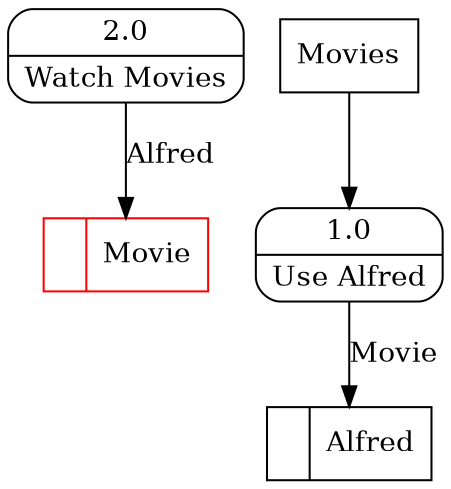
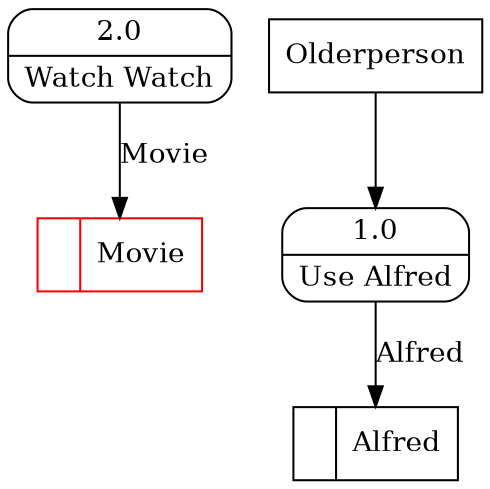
node "Movies": label "Movies" -> "Olderperson"
node "2.0": text "Watch Movies" -> "Watch Watch"
edge "2.0" -> "Movie": label "Alfred" -> "Movie"
edge "1.0" -> "Alfred": label "Movie" -> "Alfred"
